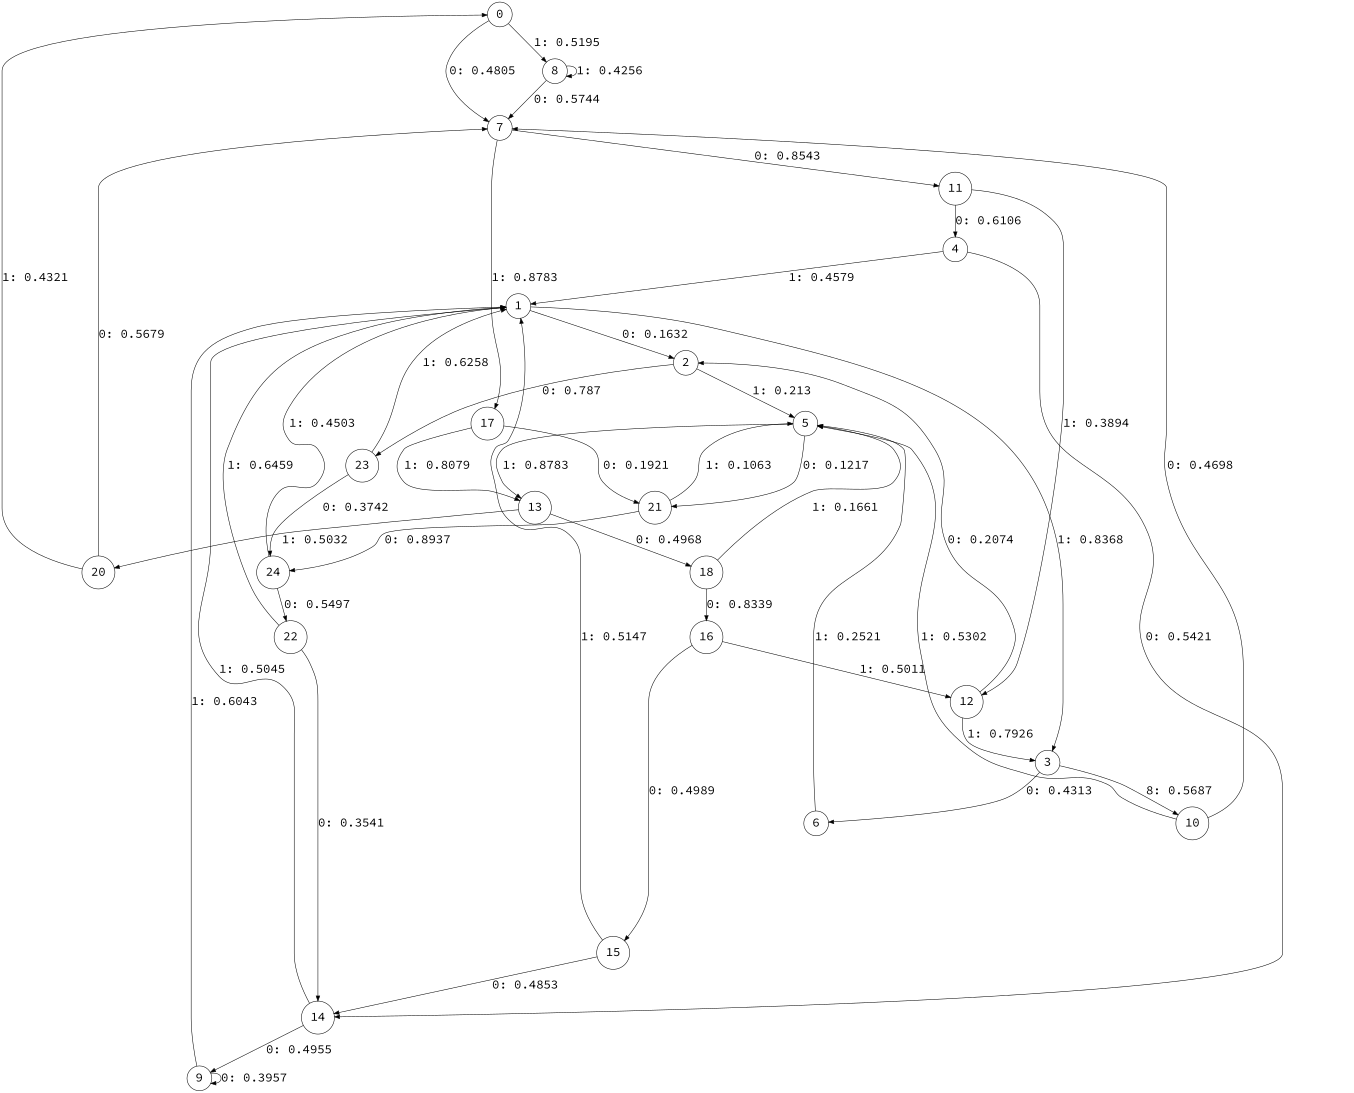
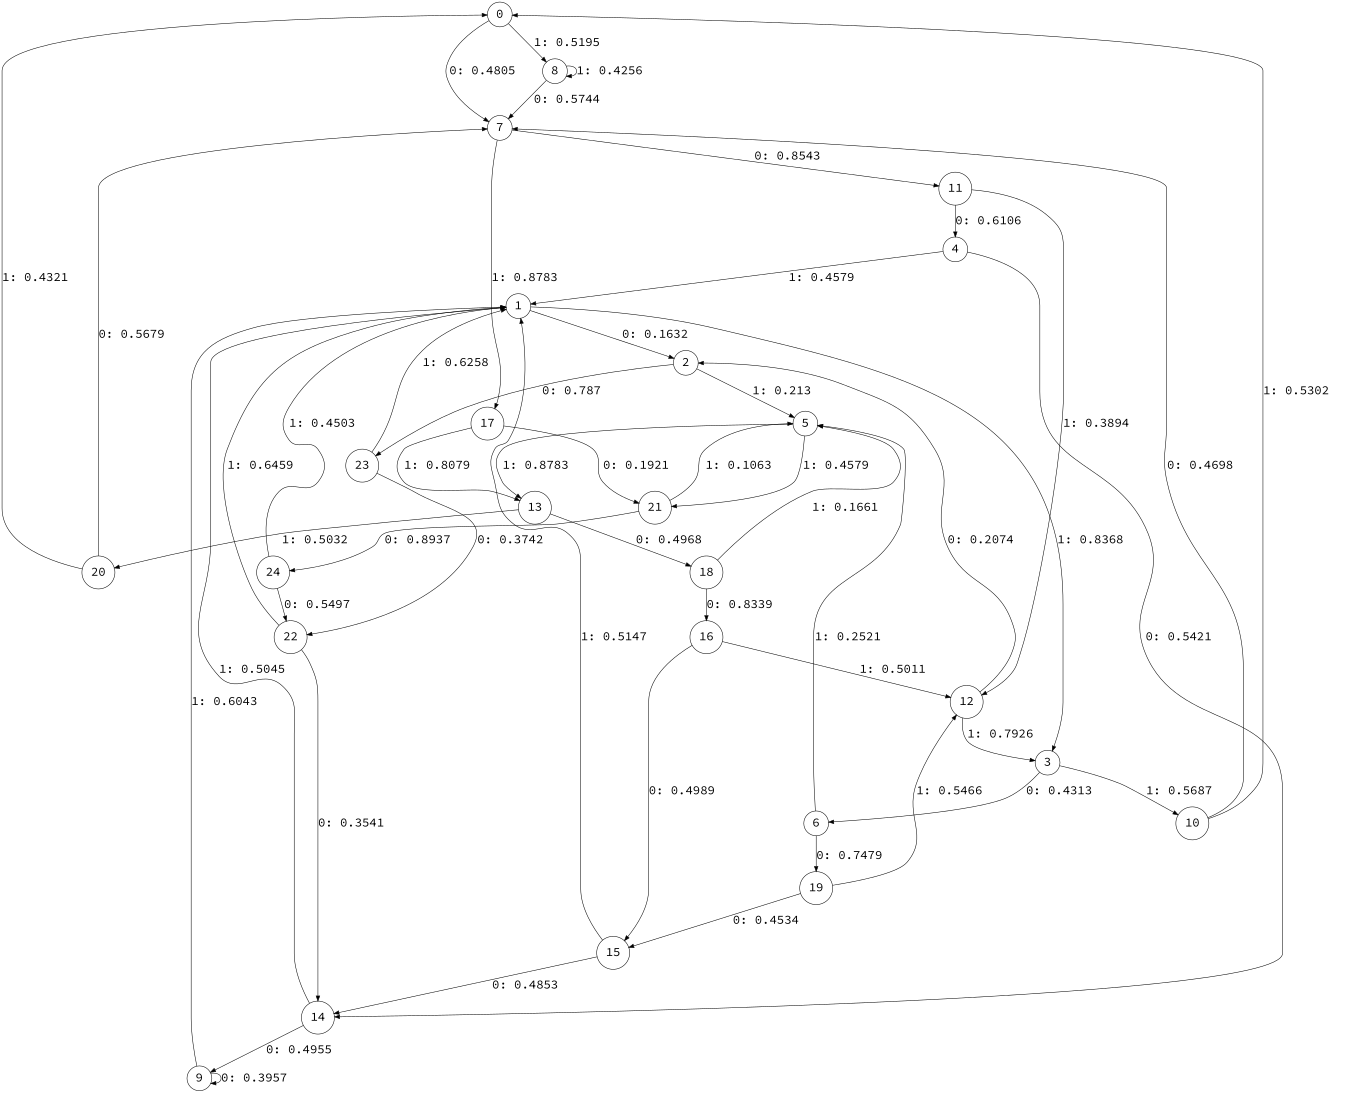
edge "5" -> "21": label "0: 0.1217   " -> "1: 0.4579   "
edge "23" -> "24": now "23" -> "22"
edge "10" -> "5": now "10" -> "0"
edge "3" -> "10": label "8: 0.5687   " -> "1: 0.5687   "
node "19": added
